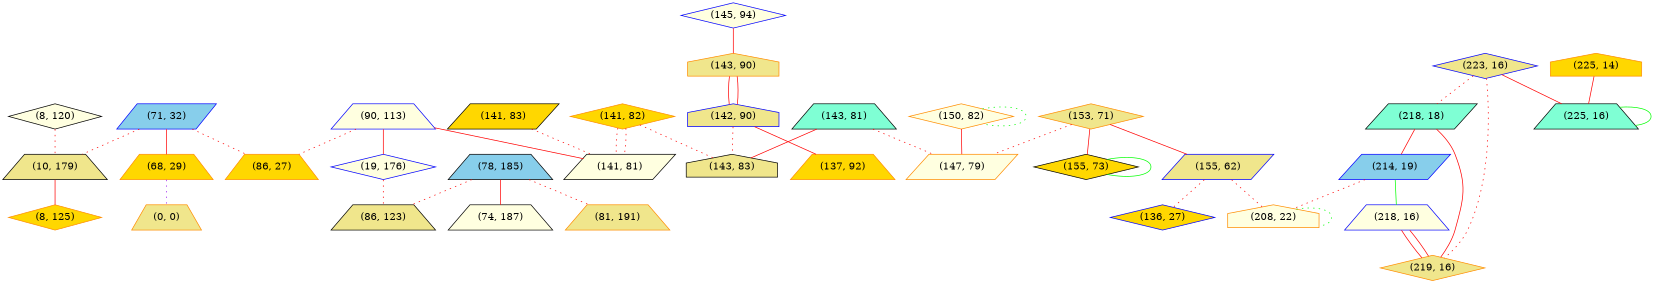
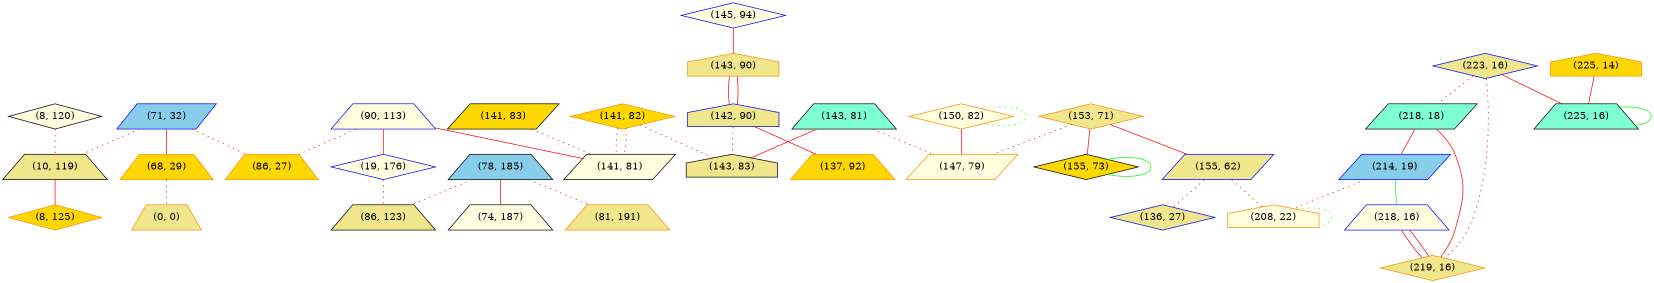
node "(10, 179)": label "(10, 179)" -> "(10, 119)"
node "(136, 27)": fillcolor gold -> khaki
